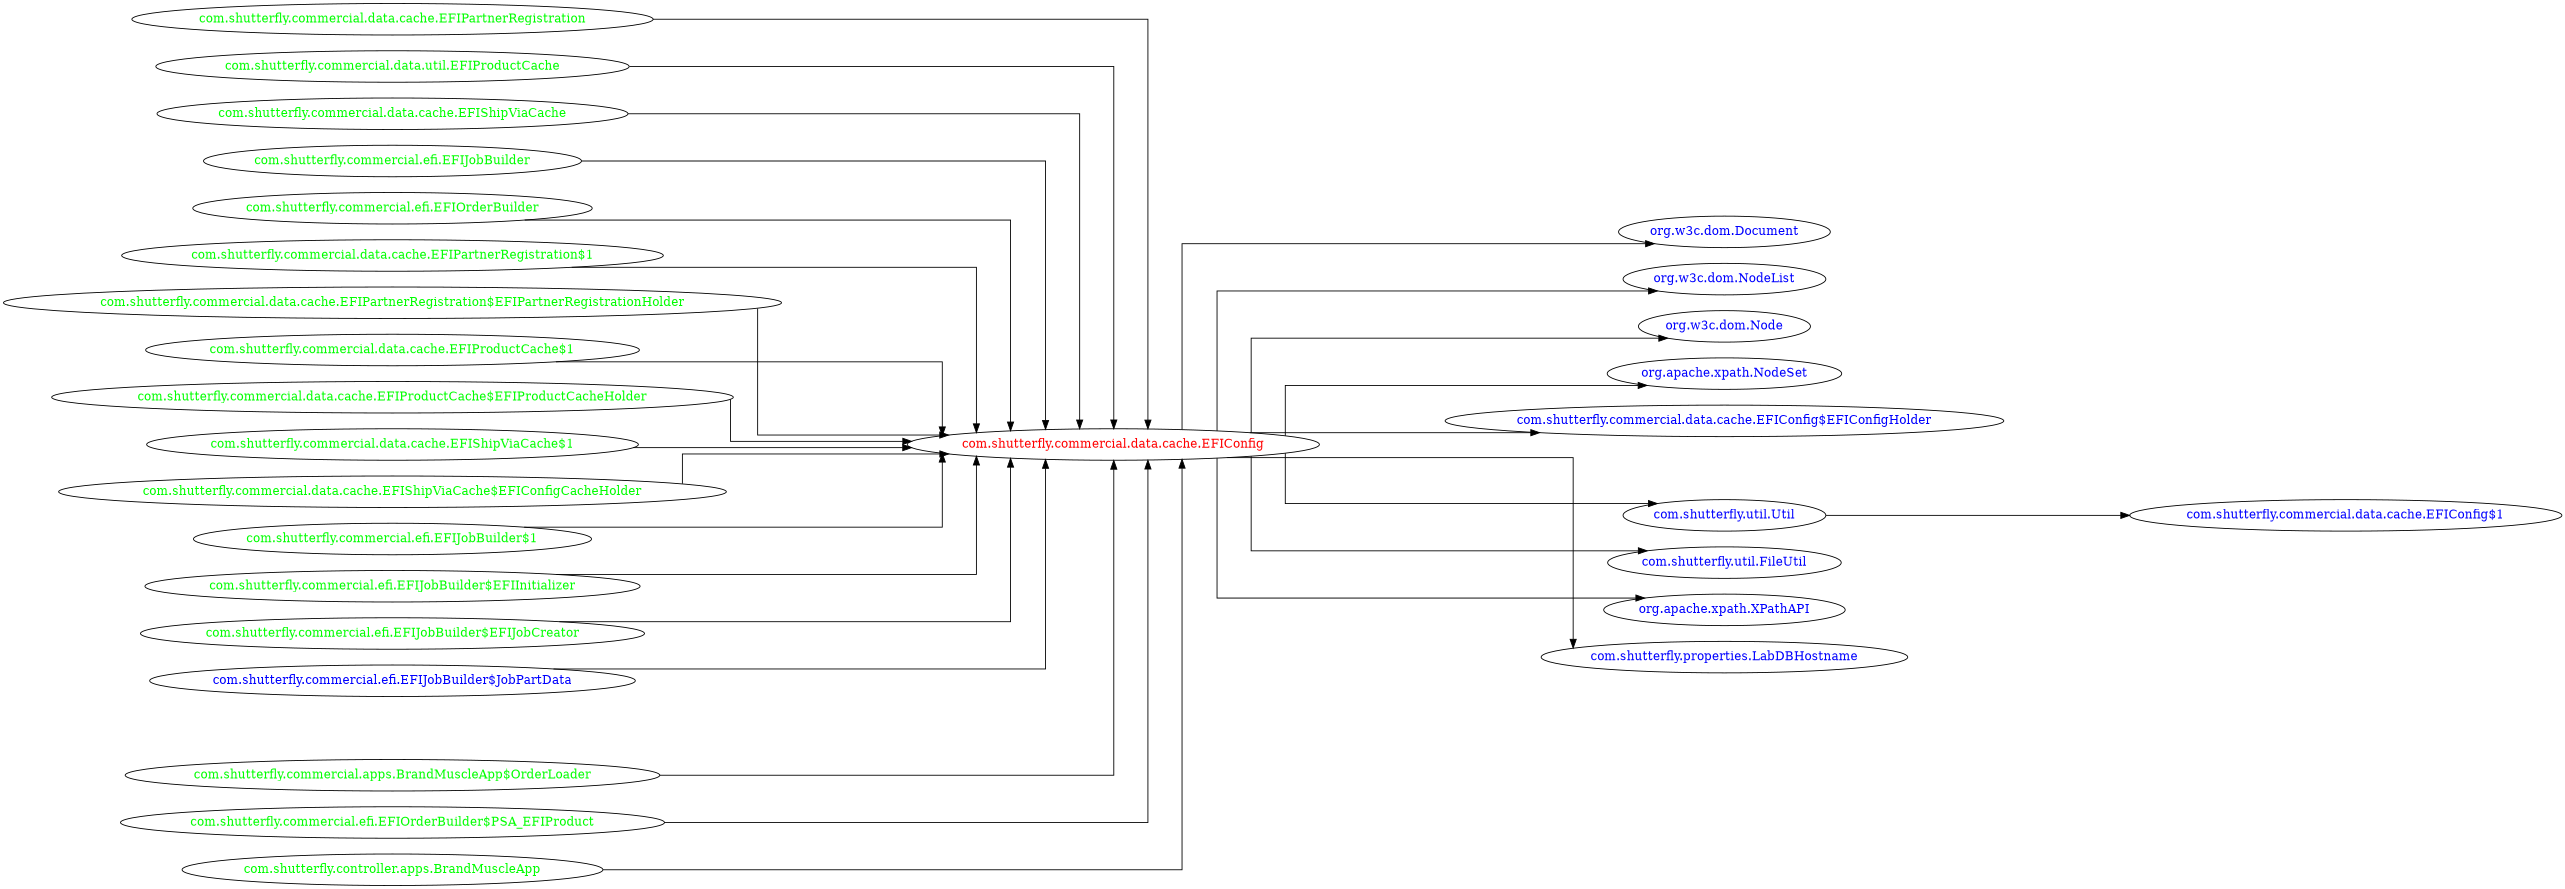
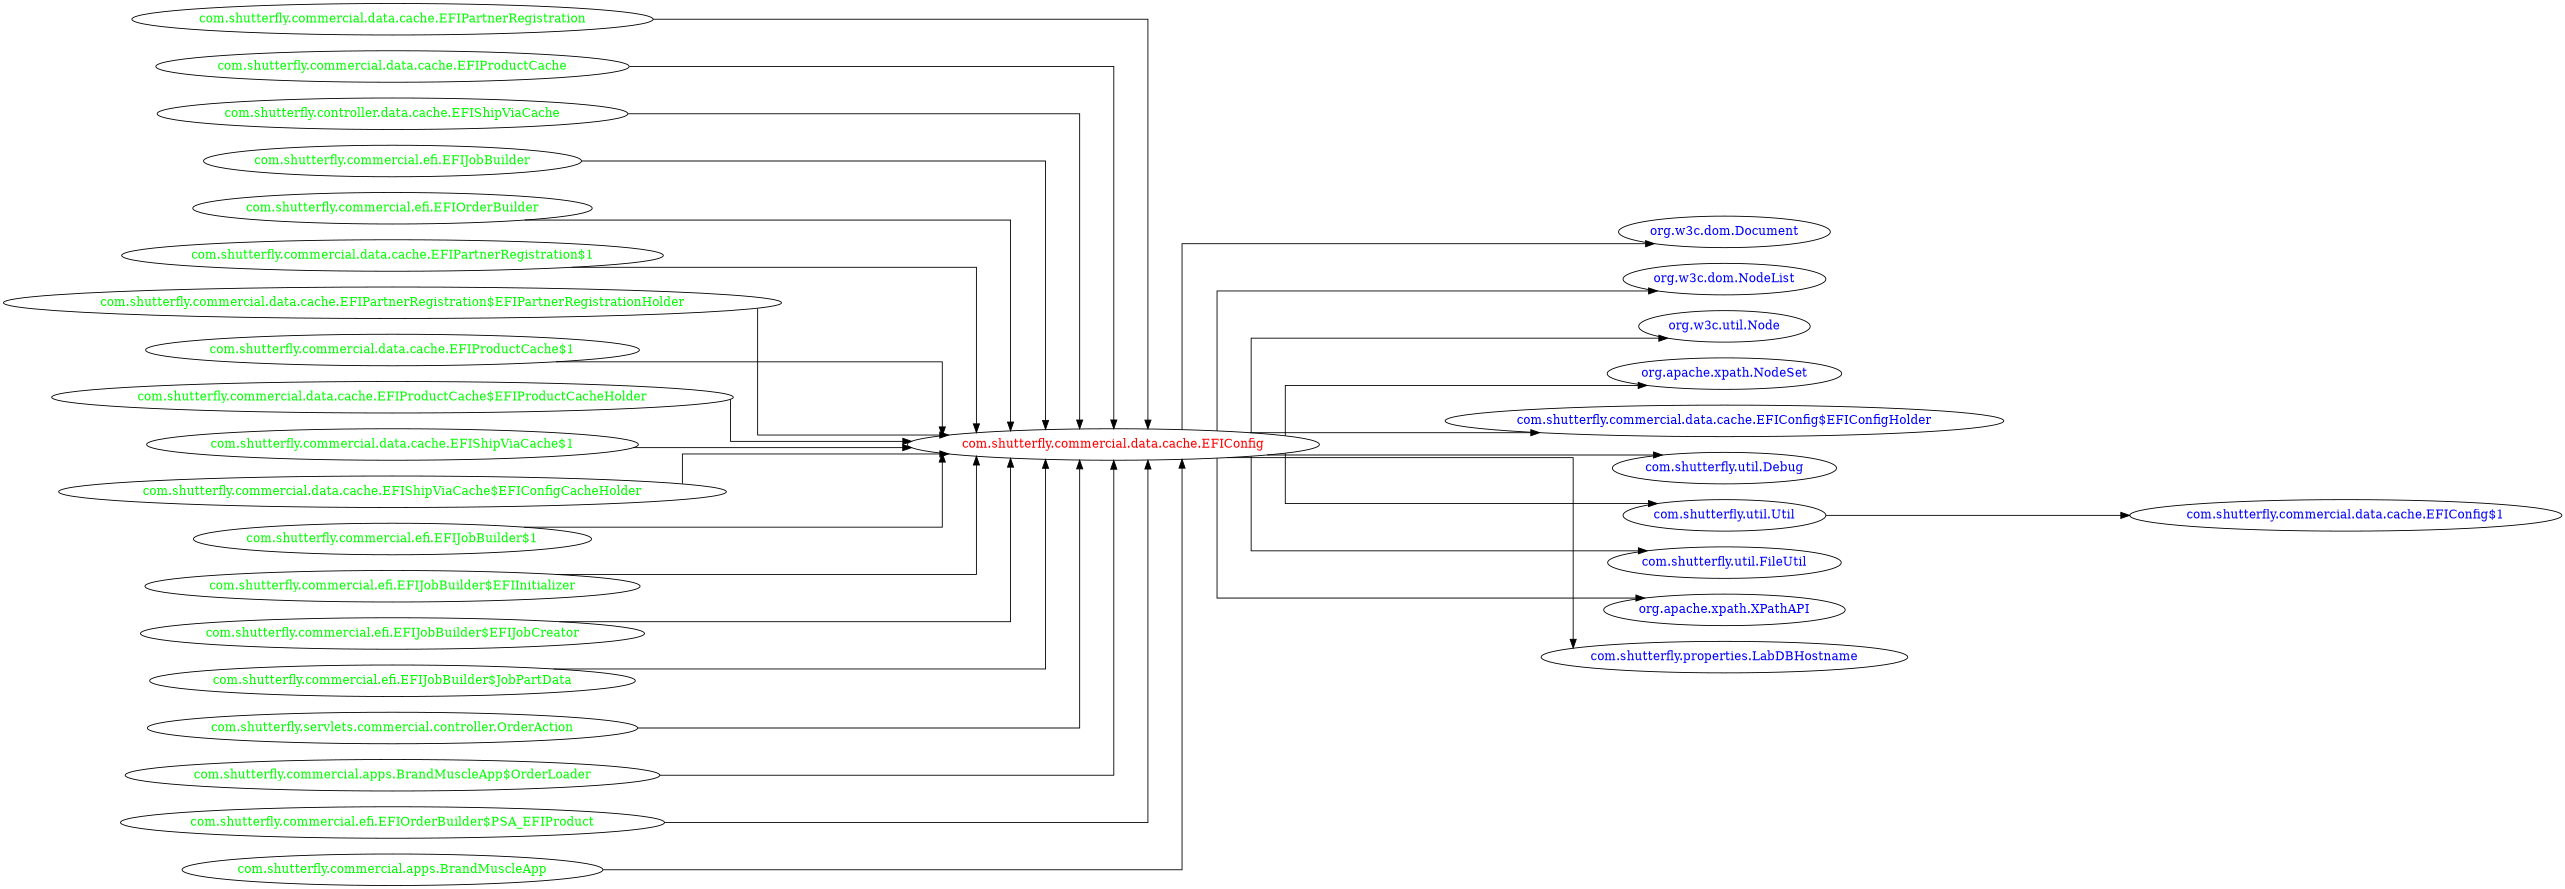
node "com.shutterfly.commercial.data.util.EFIProductCache": label "com.shutterfly.commercial.data.util.EFIProductCache" -> "com.shutterfly.commercial.data.cache.EFIProductCache"
node "com.shutterfly.commercial.data.cache.EFIShipViaCache": label "com.shutterfly.commercial.data.cache.EFIShipViaCache" -> "com.shutterfly.controller.data.cache.EFIShipViaCache"
node "org.w3c.dom.Node": label "org.w3c.dom.Node" -> "org.w3c.util.Node"
node "com.shutterfly.util.Debug": added
node "com.shutterfly.commercial.efi.EFIJobBuilder$JobPartData": fontcolor blue -> green
node "com.shutterfly.servlets.commercial.controller.OrderAction": added
node "com.shutterfly.controller.apps.BrandMuscleApp": label "com.shutterfly.controller.apps.BrandMuscleApp" -> "com.shutterfly.commercial.apps.BrandMuscleApp"
